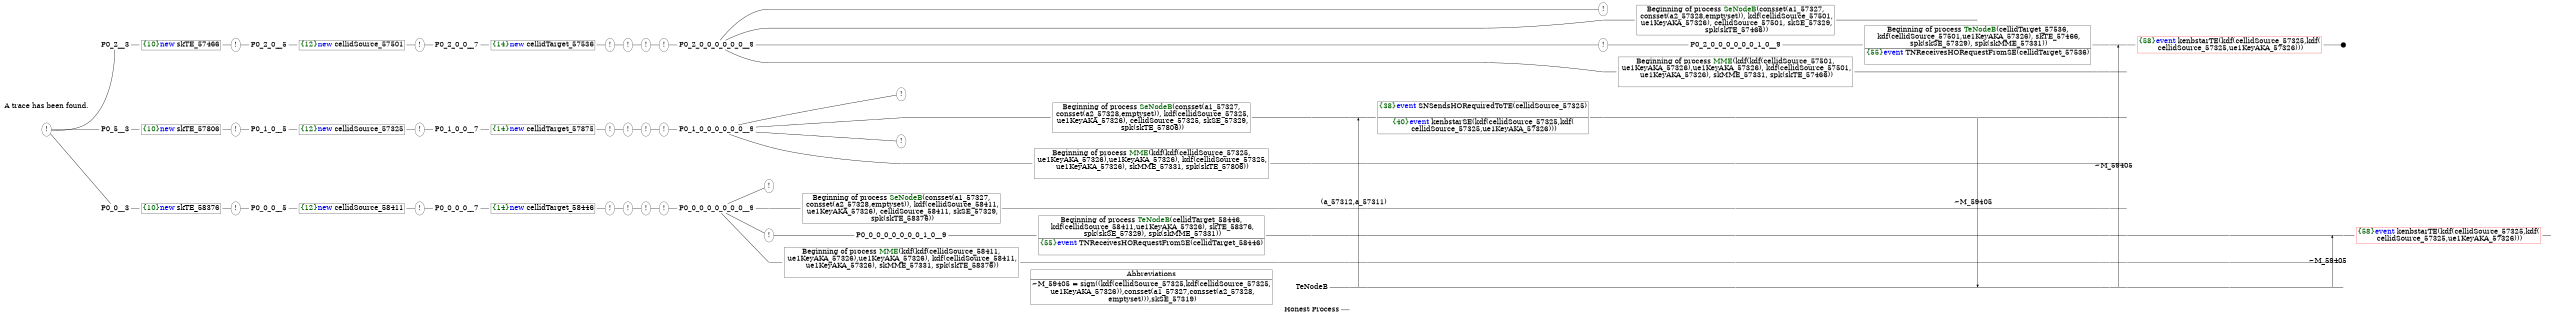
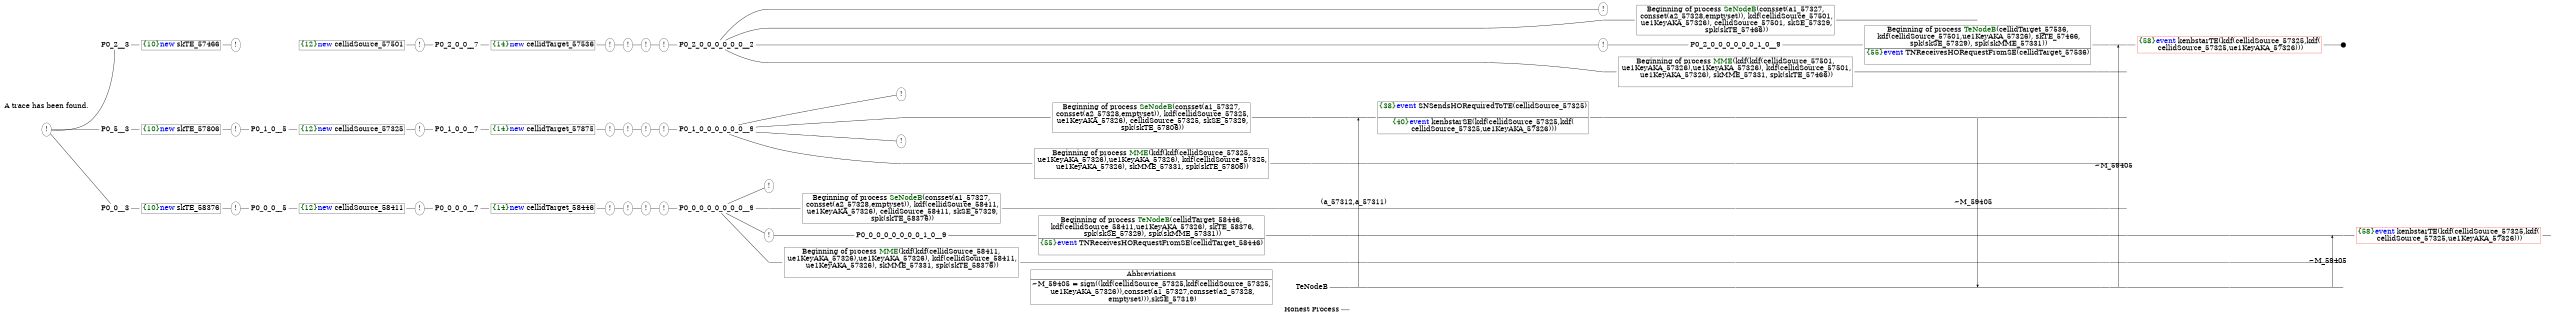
node "P0_2_0__5": removed
node "P0_2_0_0_0_0_0_0__9": label "P0_2_0_0_0_0_0_0__9" -> "P0_2_0_0_0_0_0_0__2"
